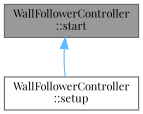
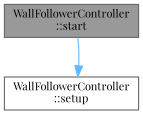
edge "WallFollowerController ::setup" -> "WallFollowerController ::start": reversed
